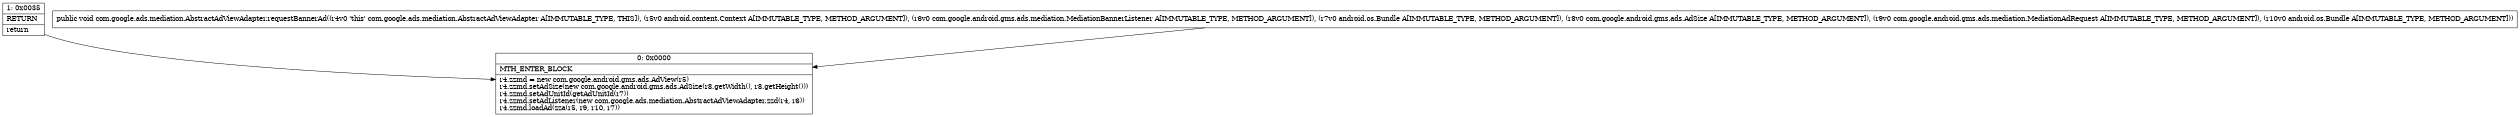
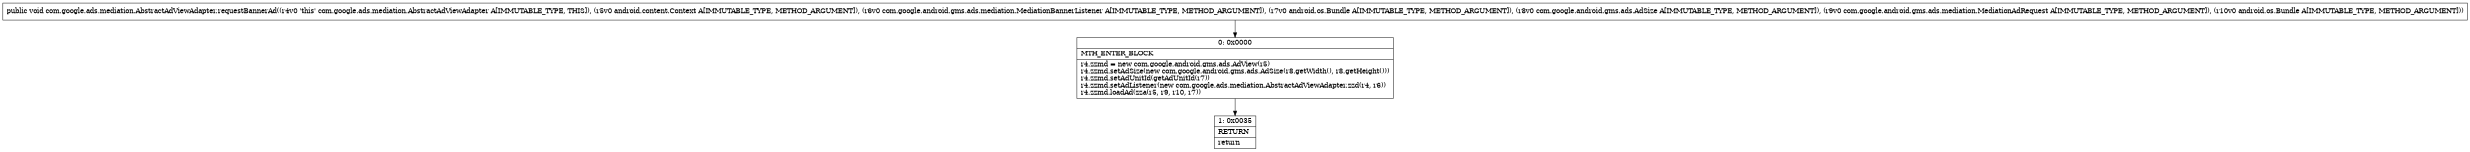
edge "1: 0x0035" -> "0: 0x0000": reversed
